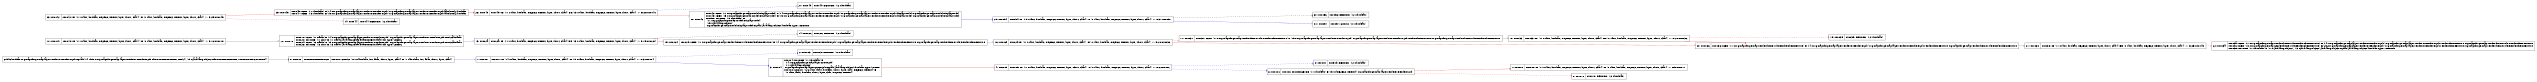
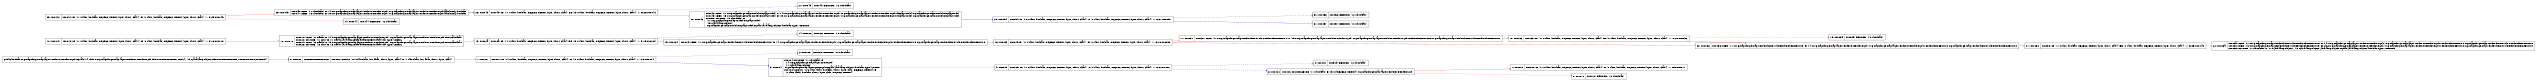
edge "25: 0x0045" -> "26: 0x0049": color red -> black
node "31: 0x0057": text "0x0057: CONST  (r0 I:boolean)" -> "0x0057: RETURN  (r0 I:boolean)"
edge "3: 0x0004" -> "4: 0x0009": style solid -> dashed
